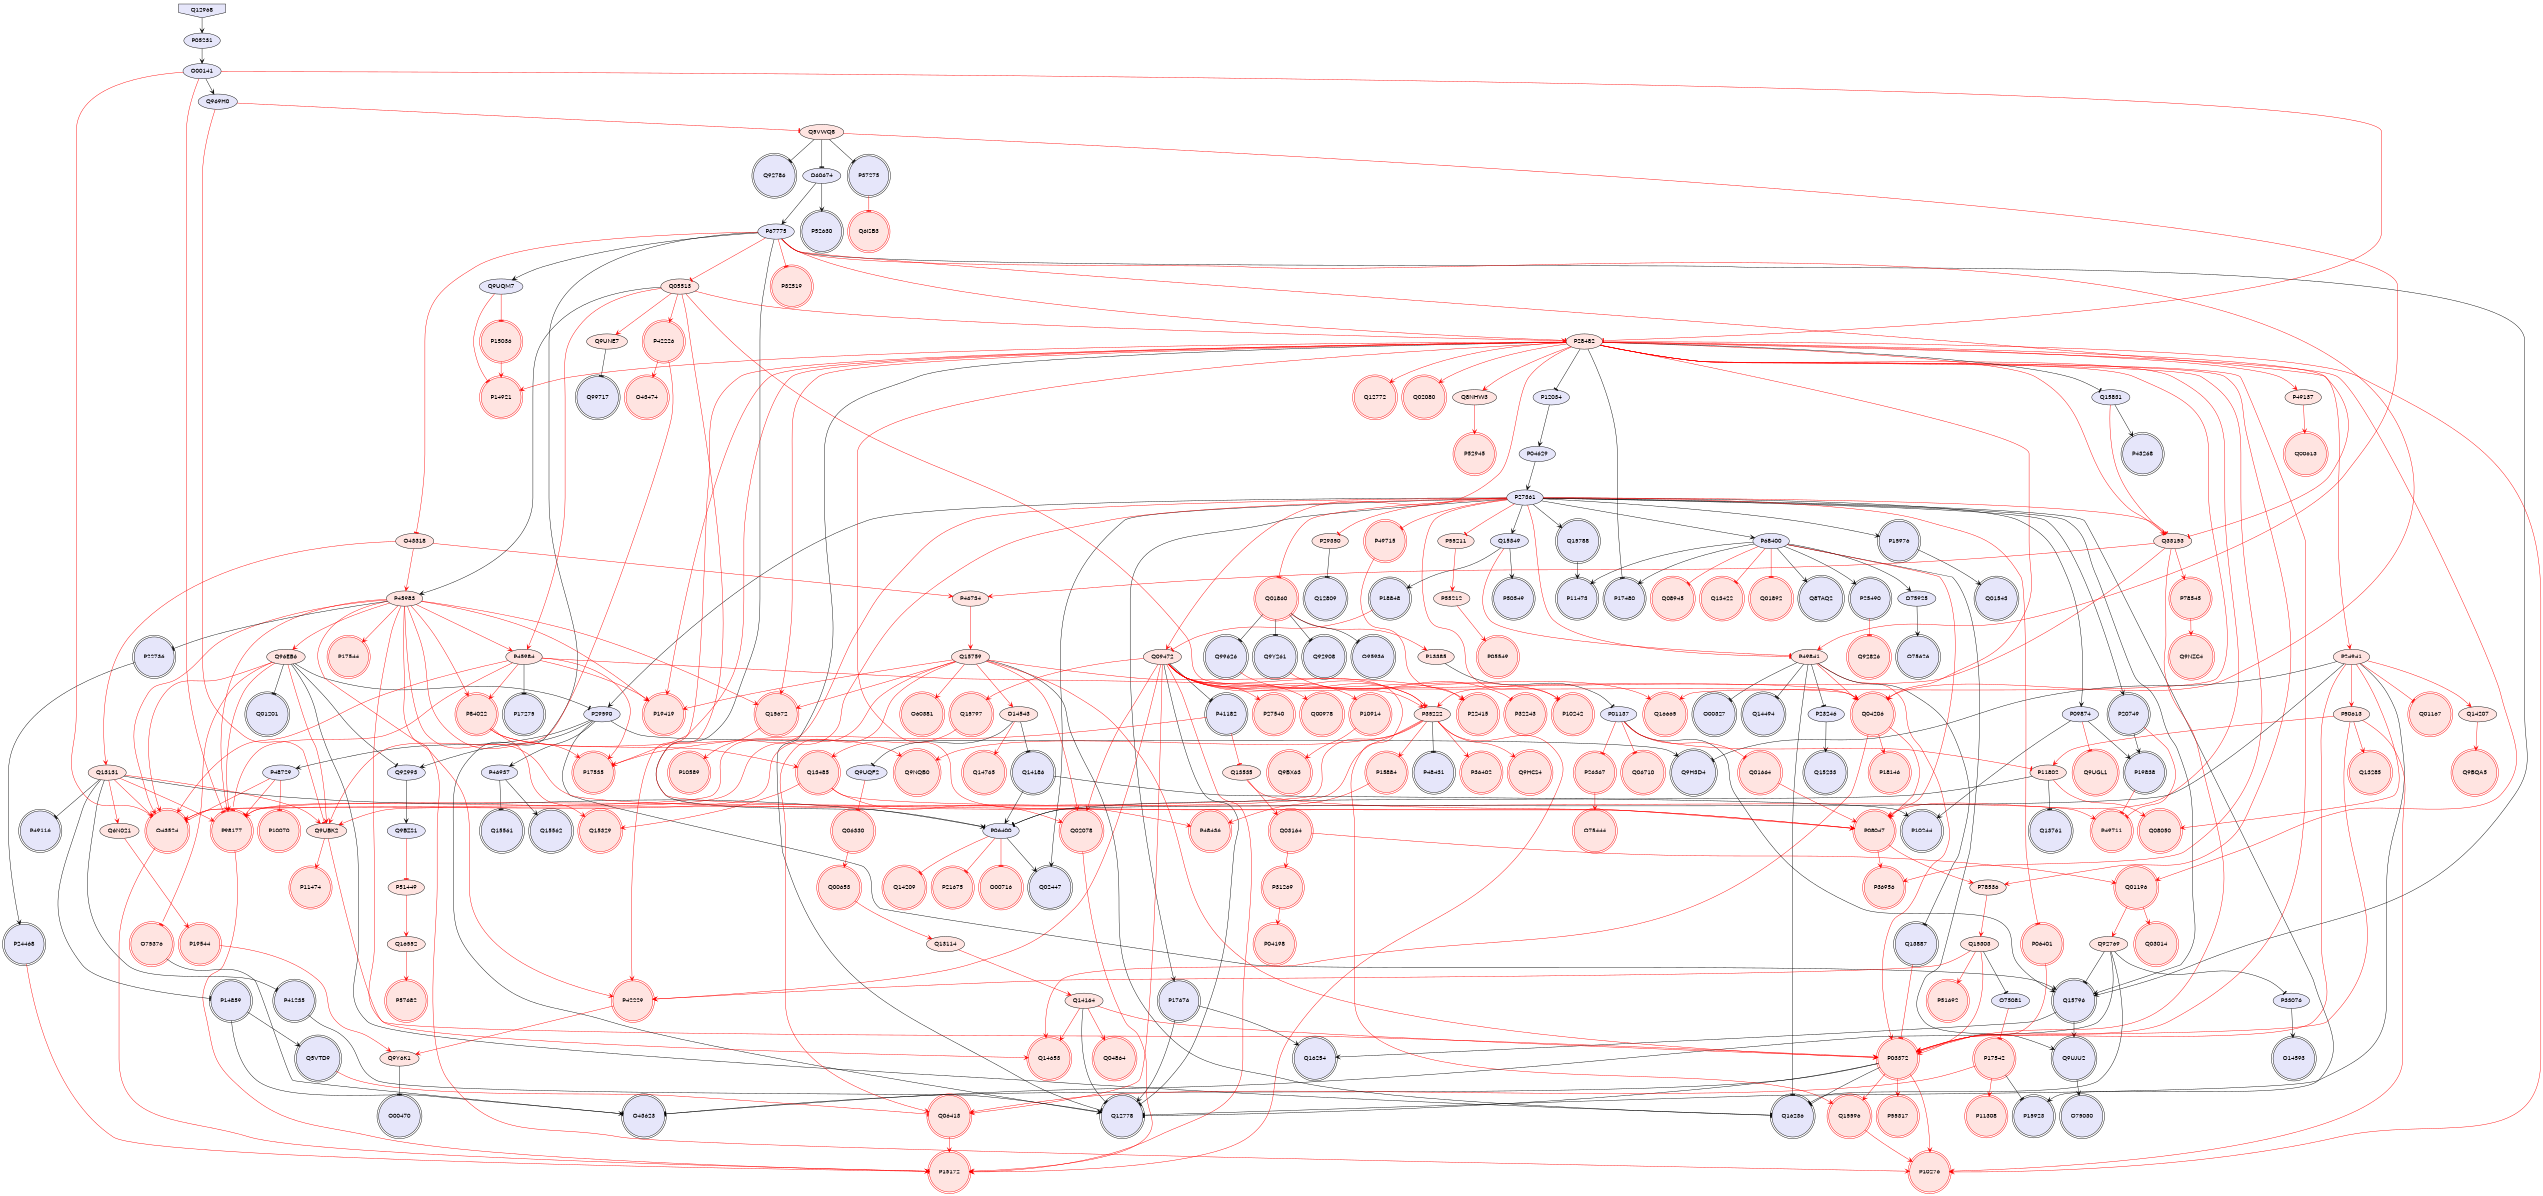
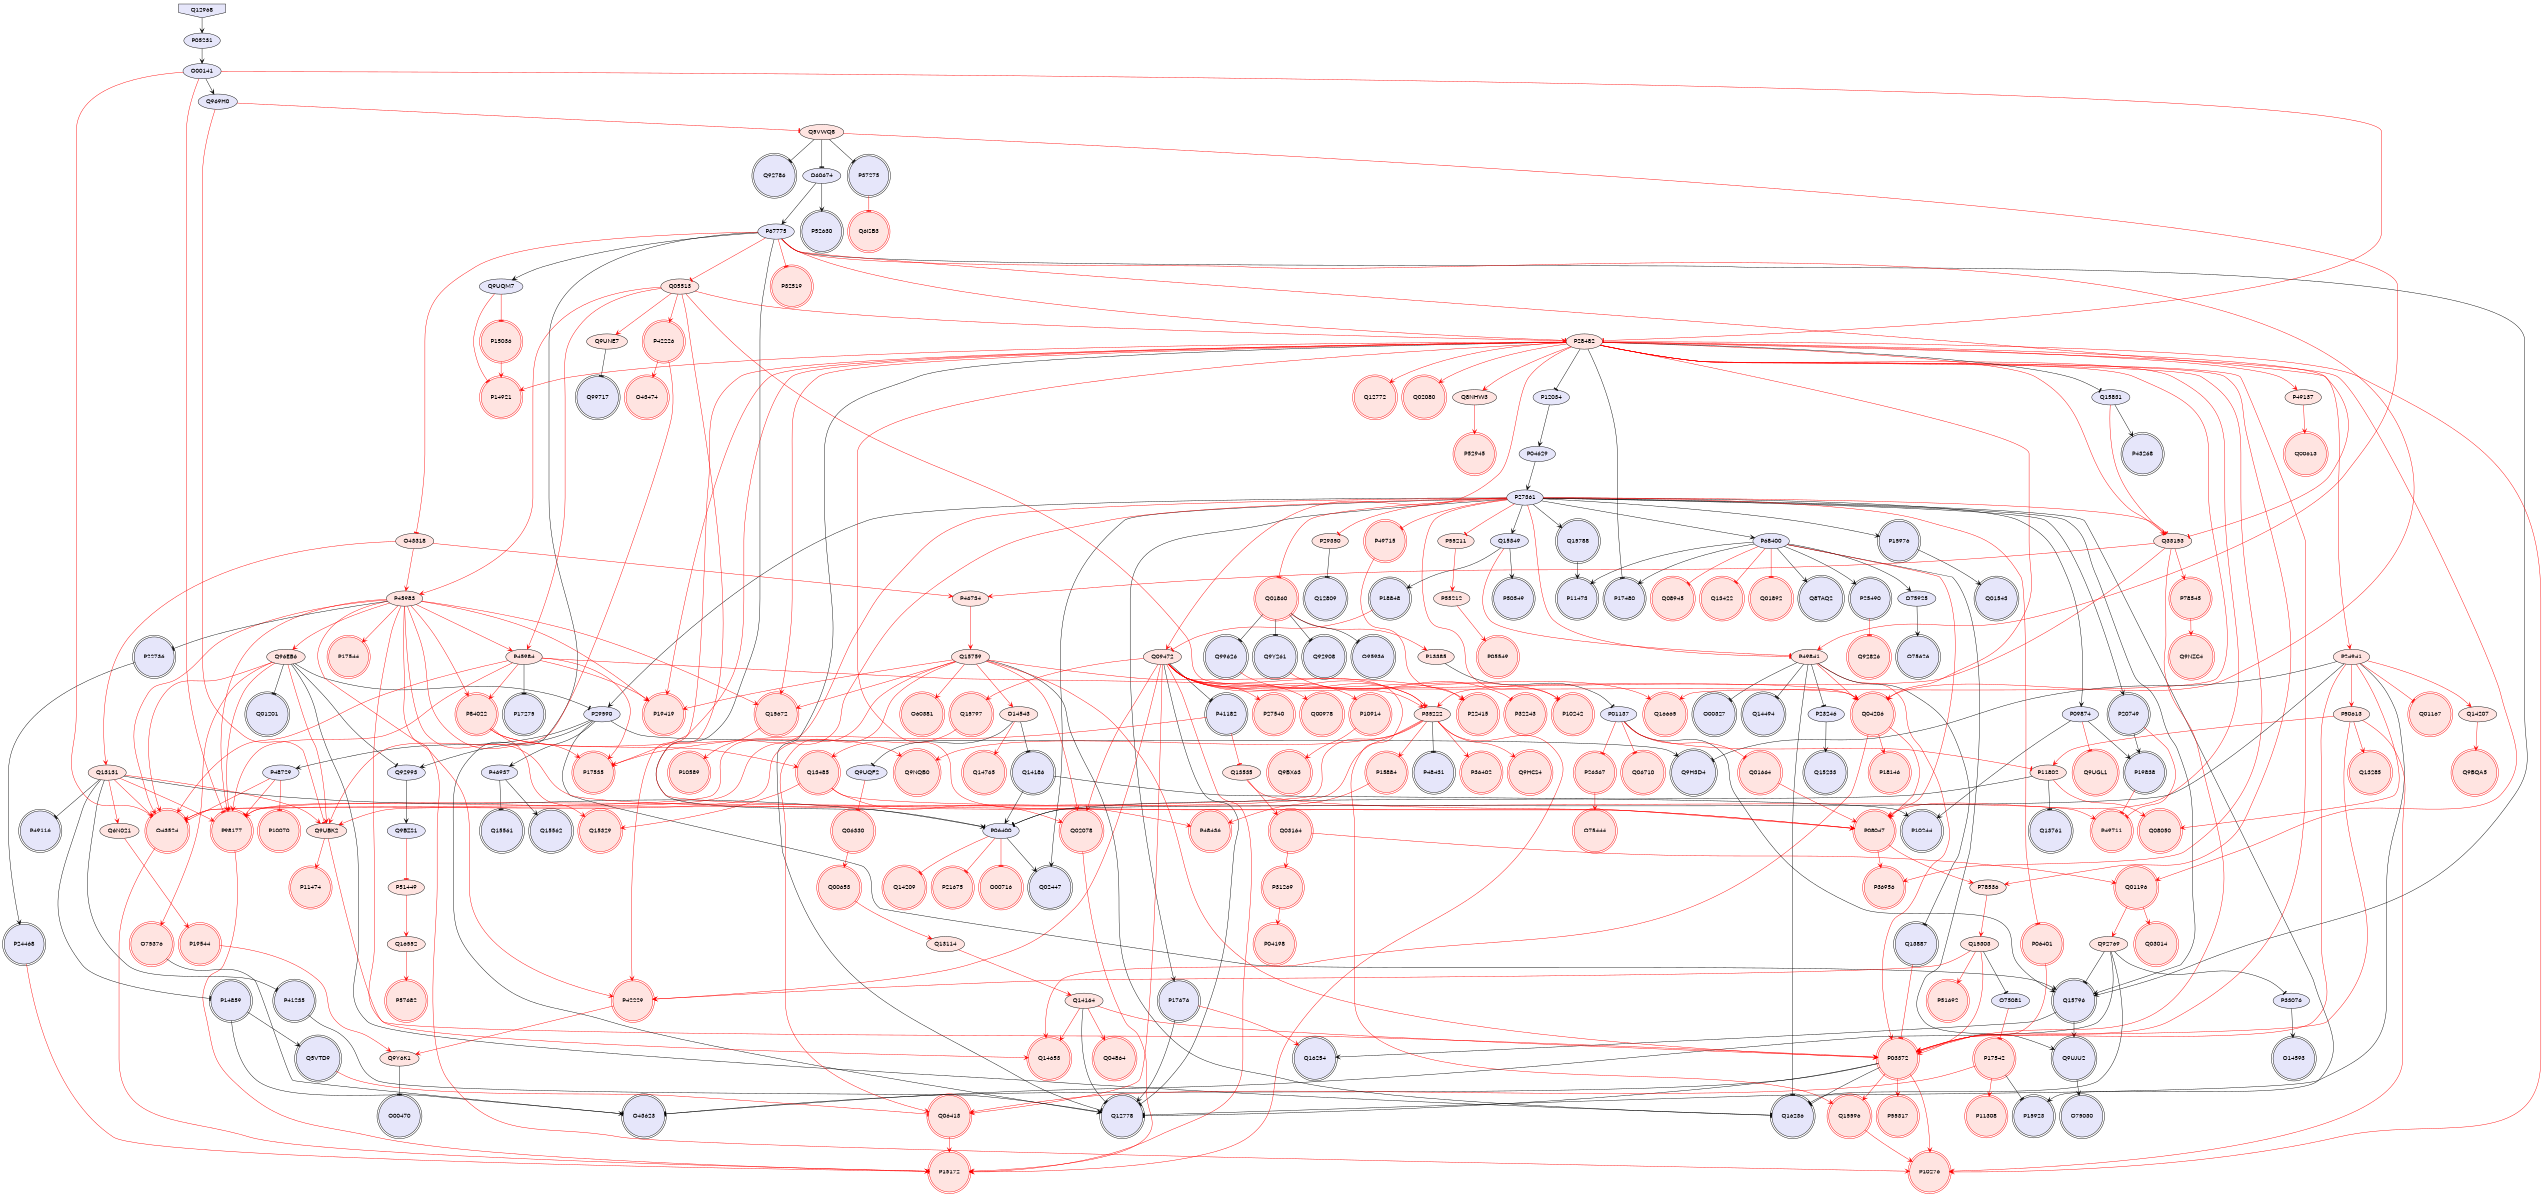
edge "Q05513" -> "P45983": color black -> red
edge "P45984" -> "P98177": arrowhead tee -> vee
edge "Q96EB6" -> "O75376": arrowhead tee -> vee
edge "P17676" -> "Q16254": color black -> red
